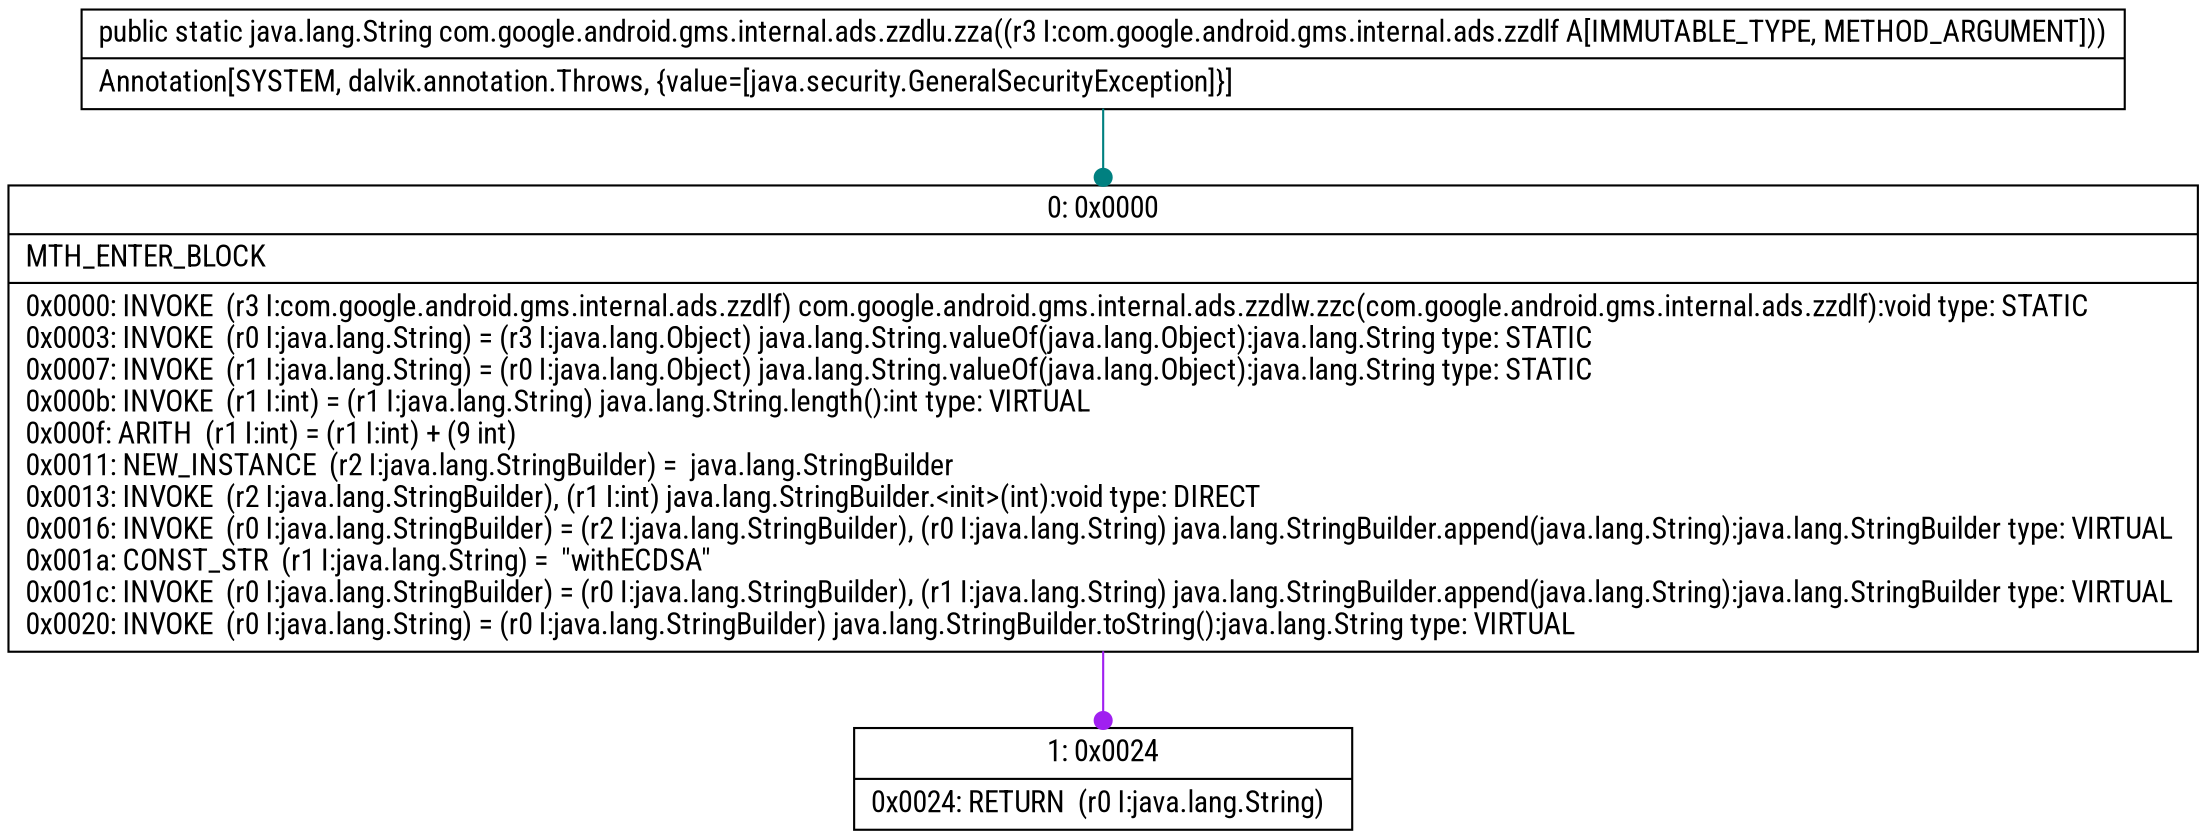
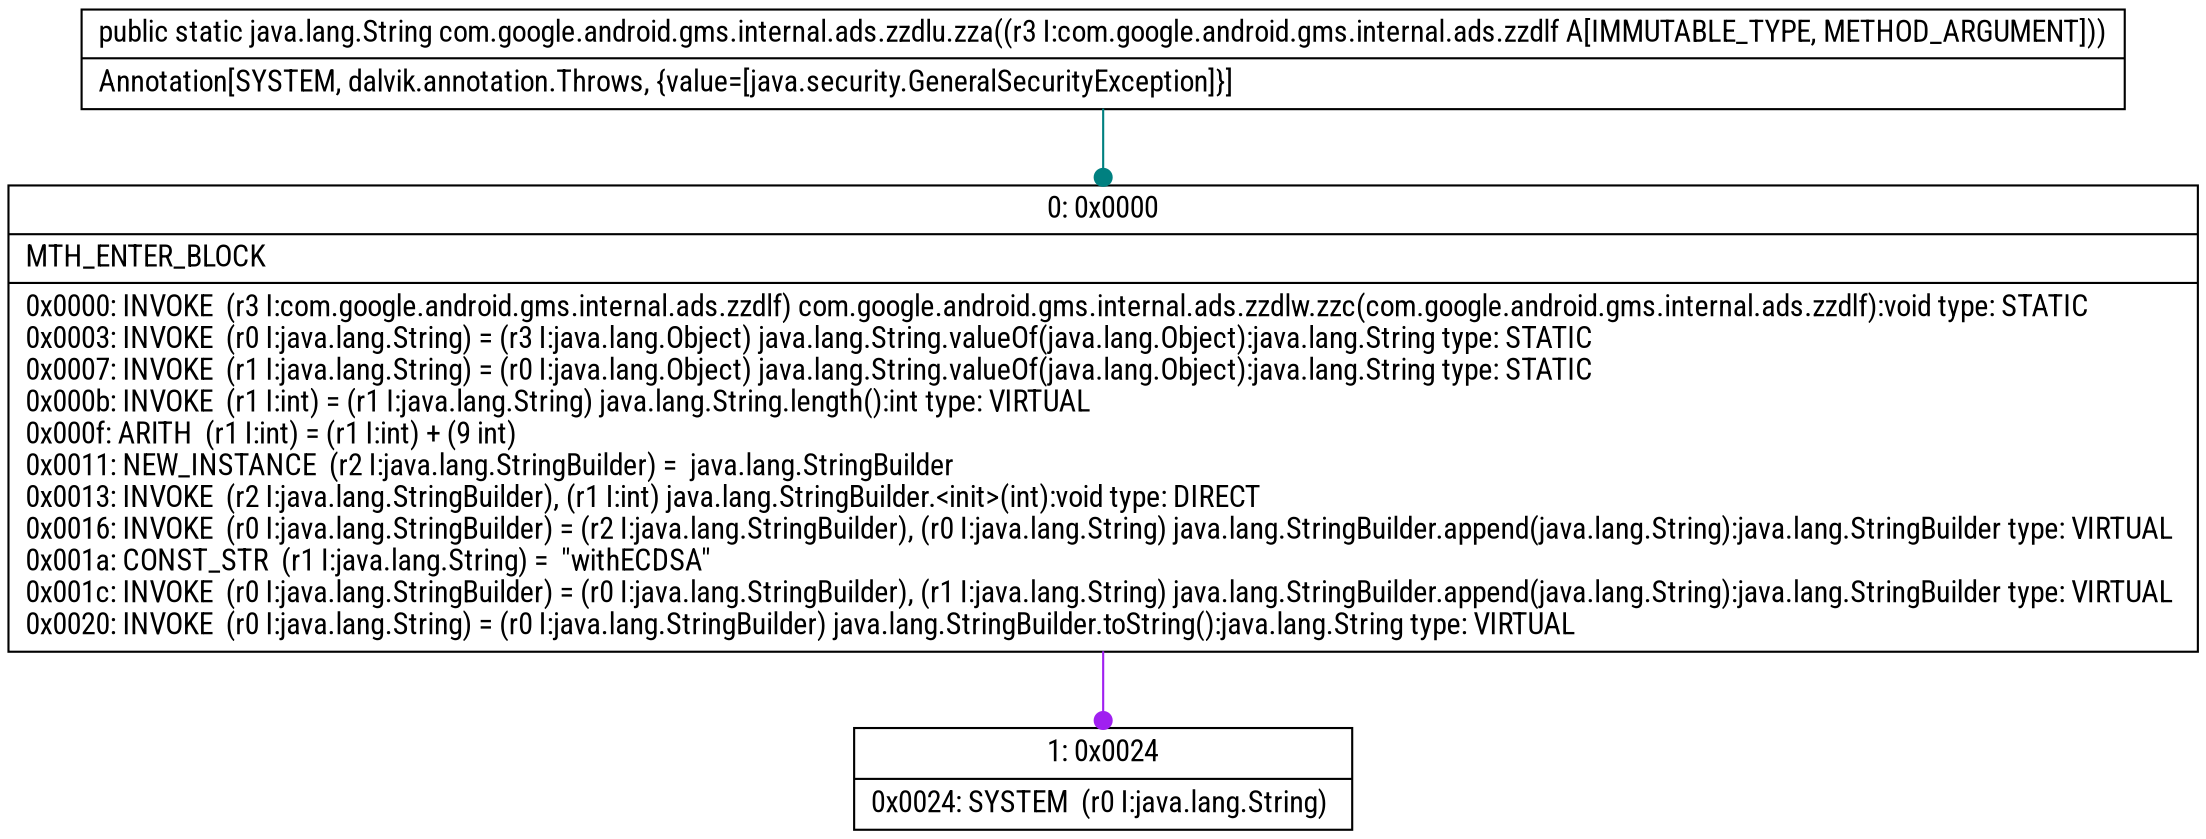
node "1: 0x0024": text "0x0024: RETURN  (r0 I:java.lang.String)" -> "0x0024: SYSTEM  (r0 I:java.lang.String)"
